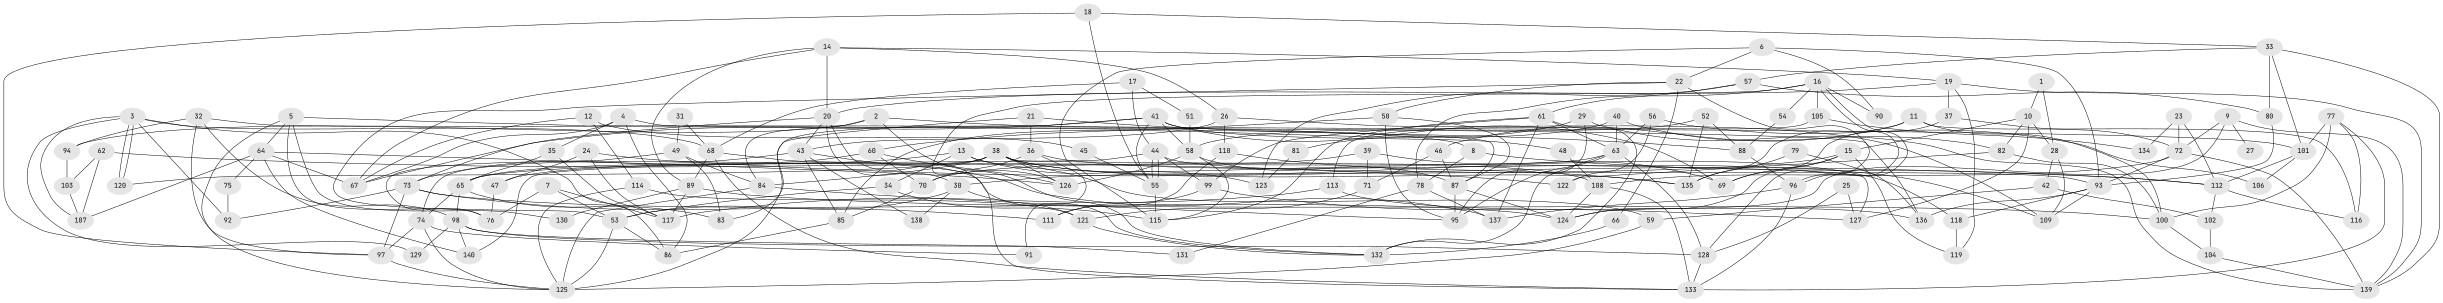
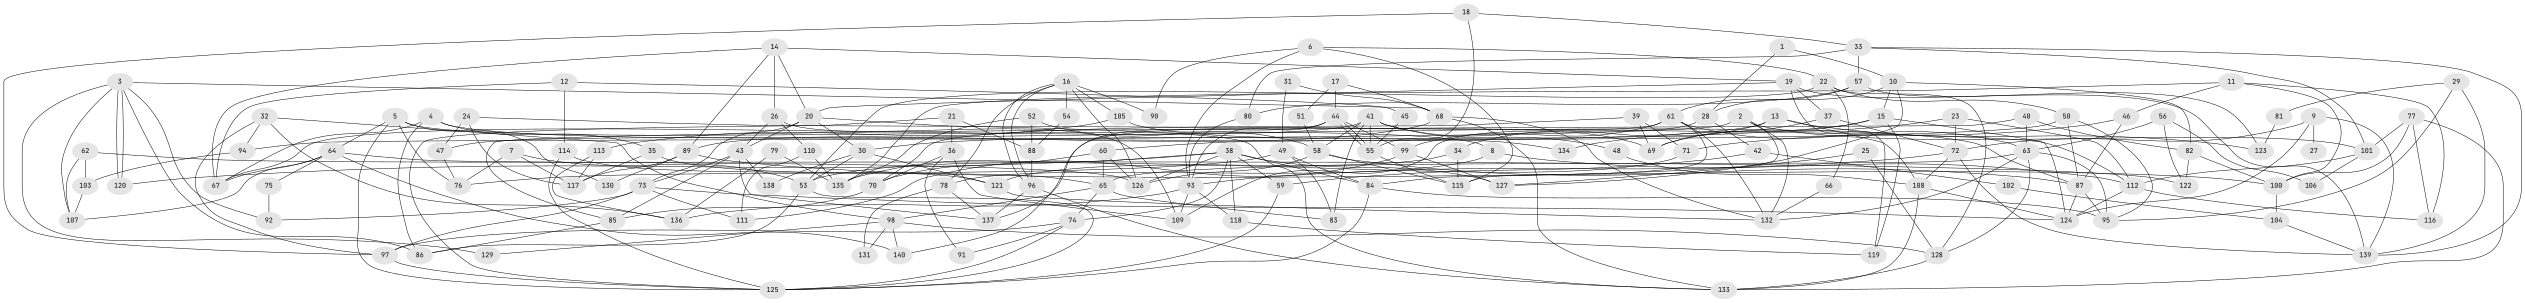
edge "112" -- "102": now "112" -- "124"
